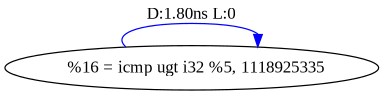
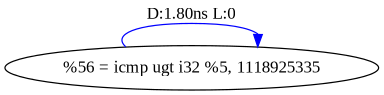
node "%16 = icmp ugt i32 %5, 1118925335": label "%16 = icmp ugt i32 %5, 1118925335" -> "%56 = icmp ugt i32 %5, 1118925335"
